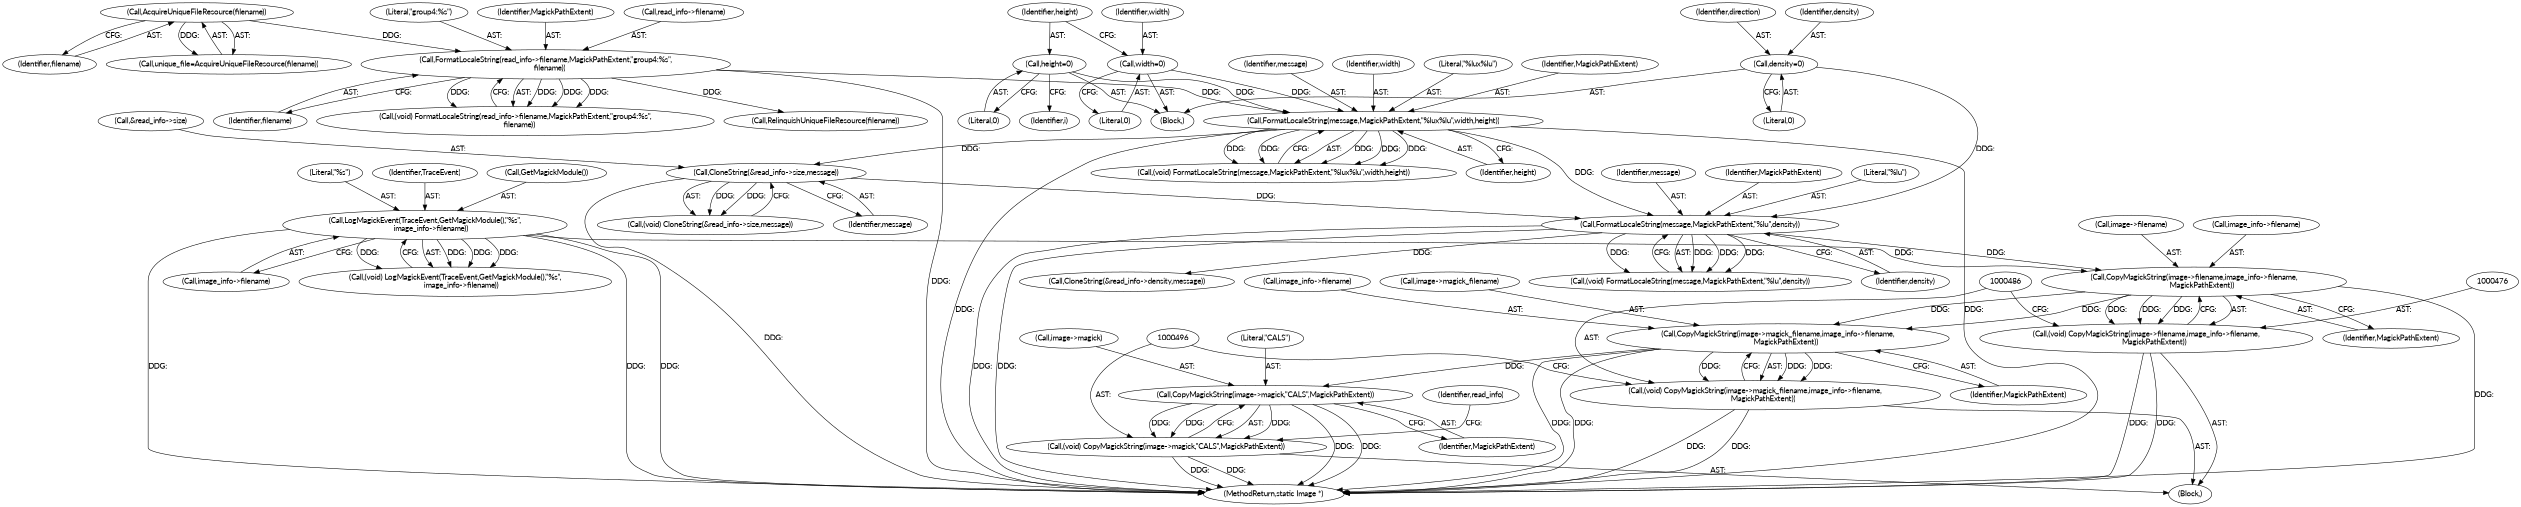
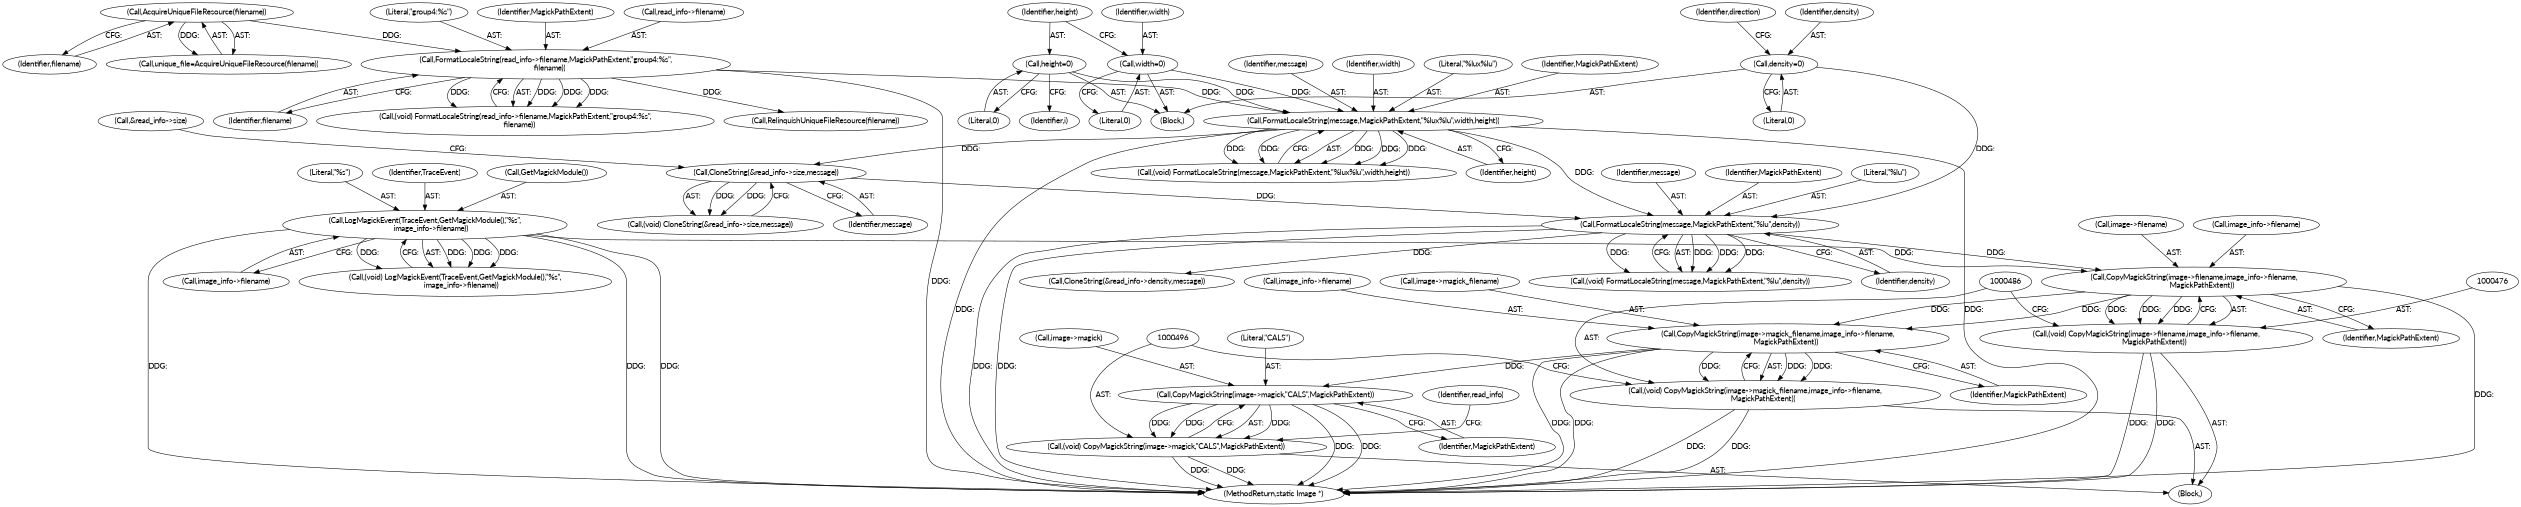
edge "(Identifier,direction)" -> "(Call,density=0)": label "AST: " -> "CFG: "
edge "(Call,&read_info->size)" -> "(Call,CloneString(&read_info->size,message))": label "AST: " -> "CFG: "
edge "(Call,CloneString(&read_info->size,message))" -> "(MethodReturn,static Image *)": removed, label "DDG:"
